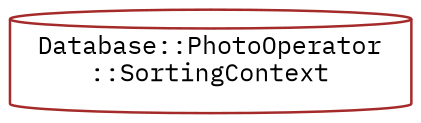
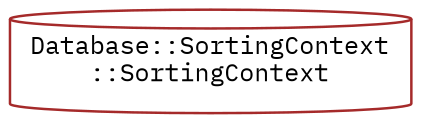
node "Database::PhotoOperator ::SortingContext": label "Database::PhotoOperator ::SortingContext" -> "Database::SortingContext ::SortingContext"
